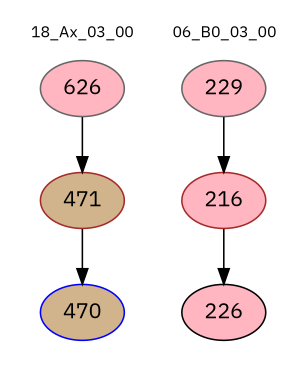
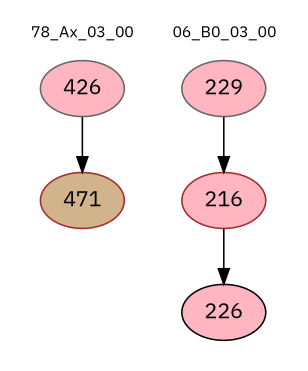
cluster "18_Ax_03_00": label "18_Ax_03_00" -> "78_Ax_03_00"
node "626": label "626" -> "426"
node "470": removed
